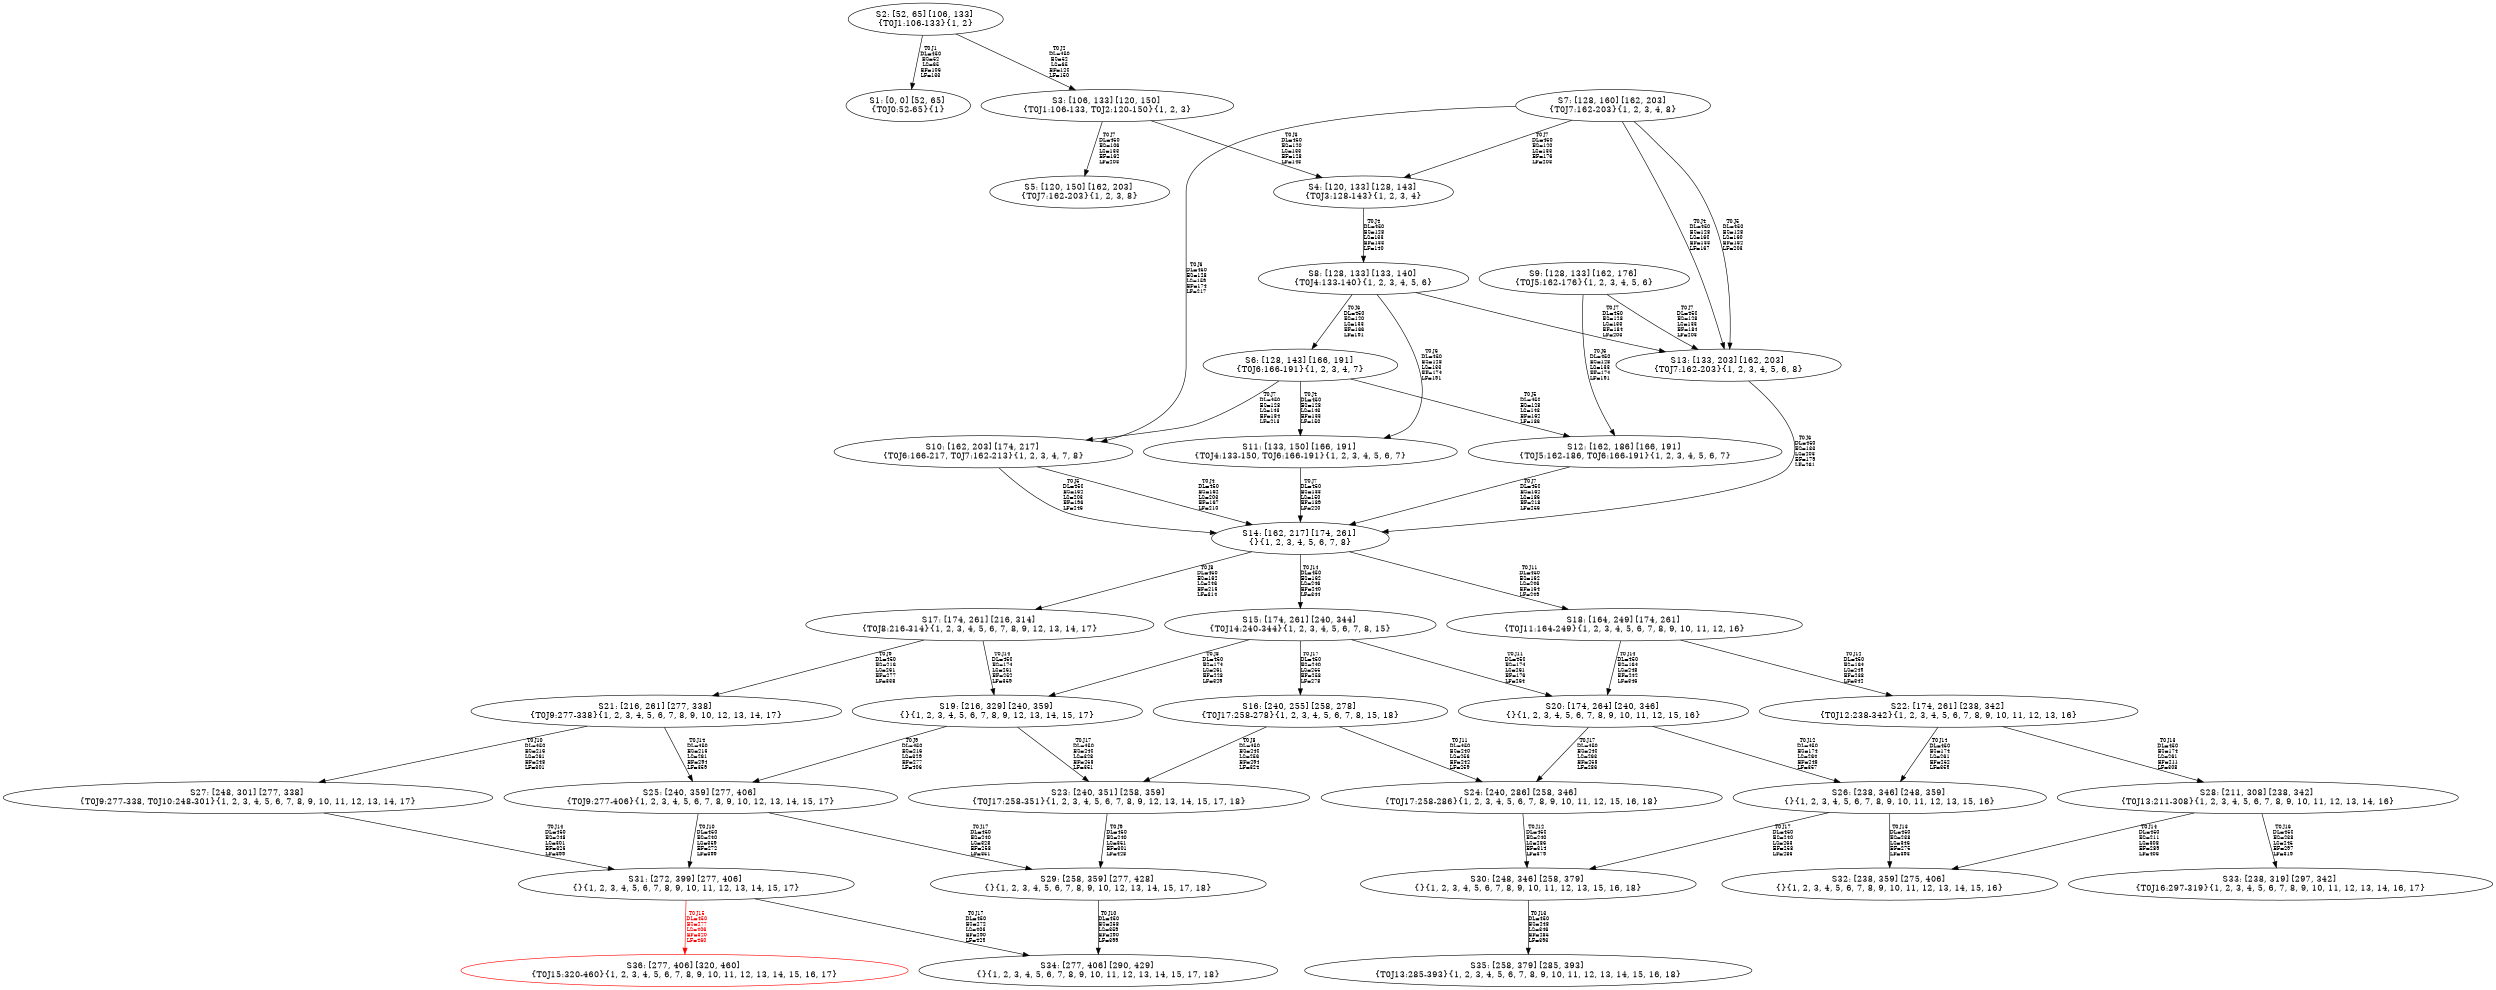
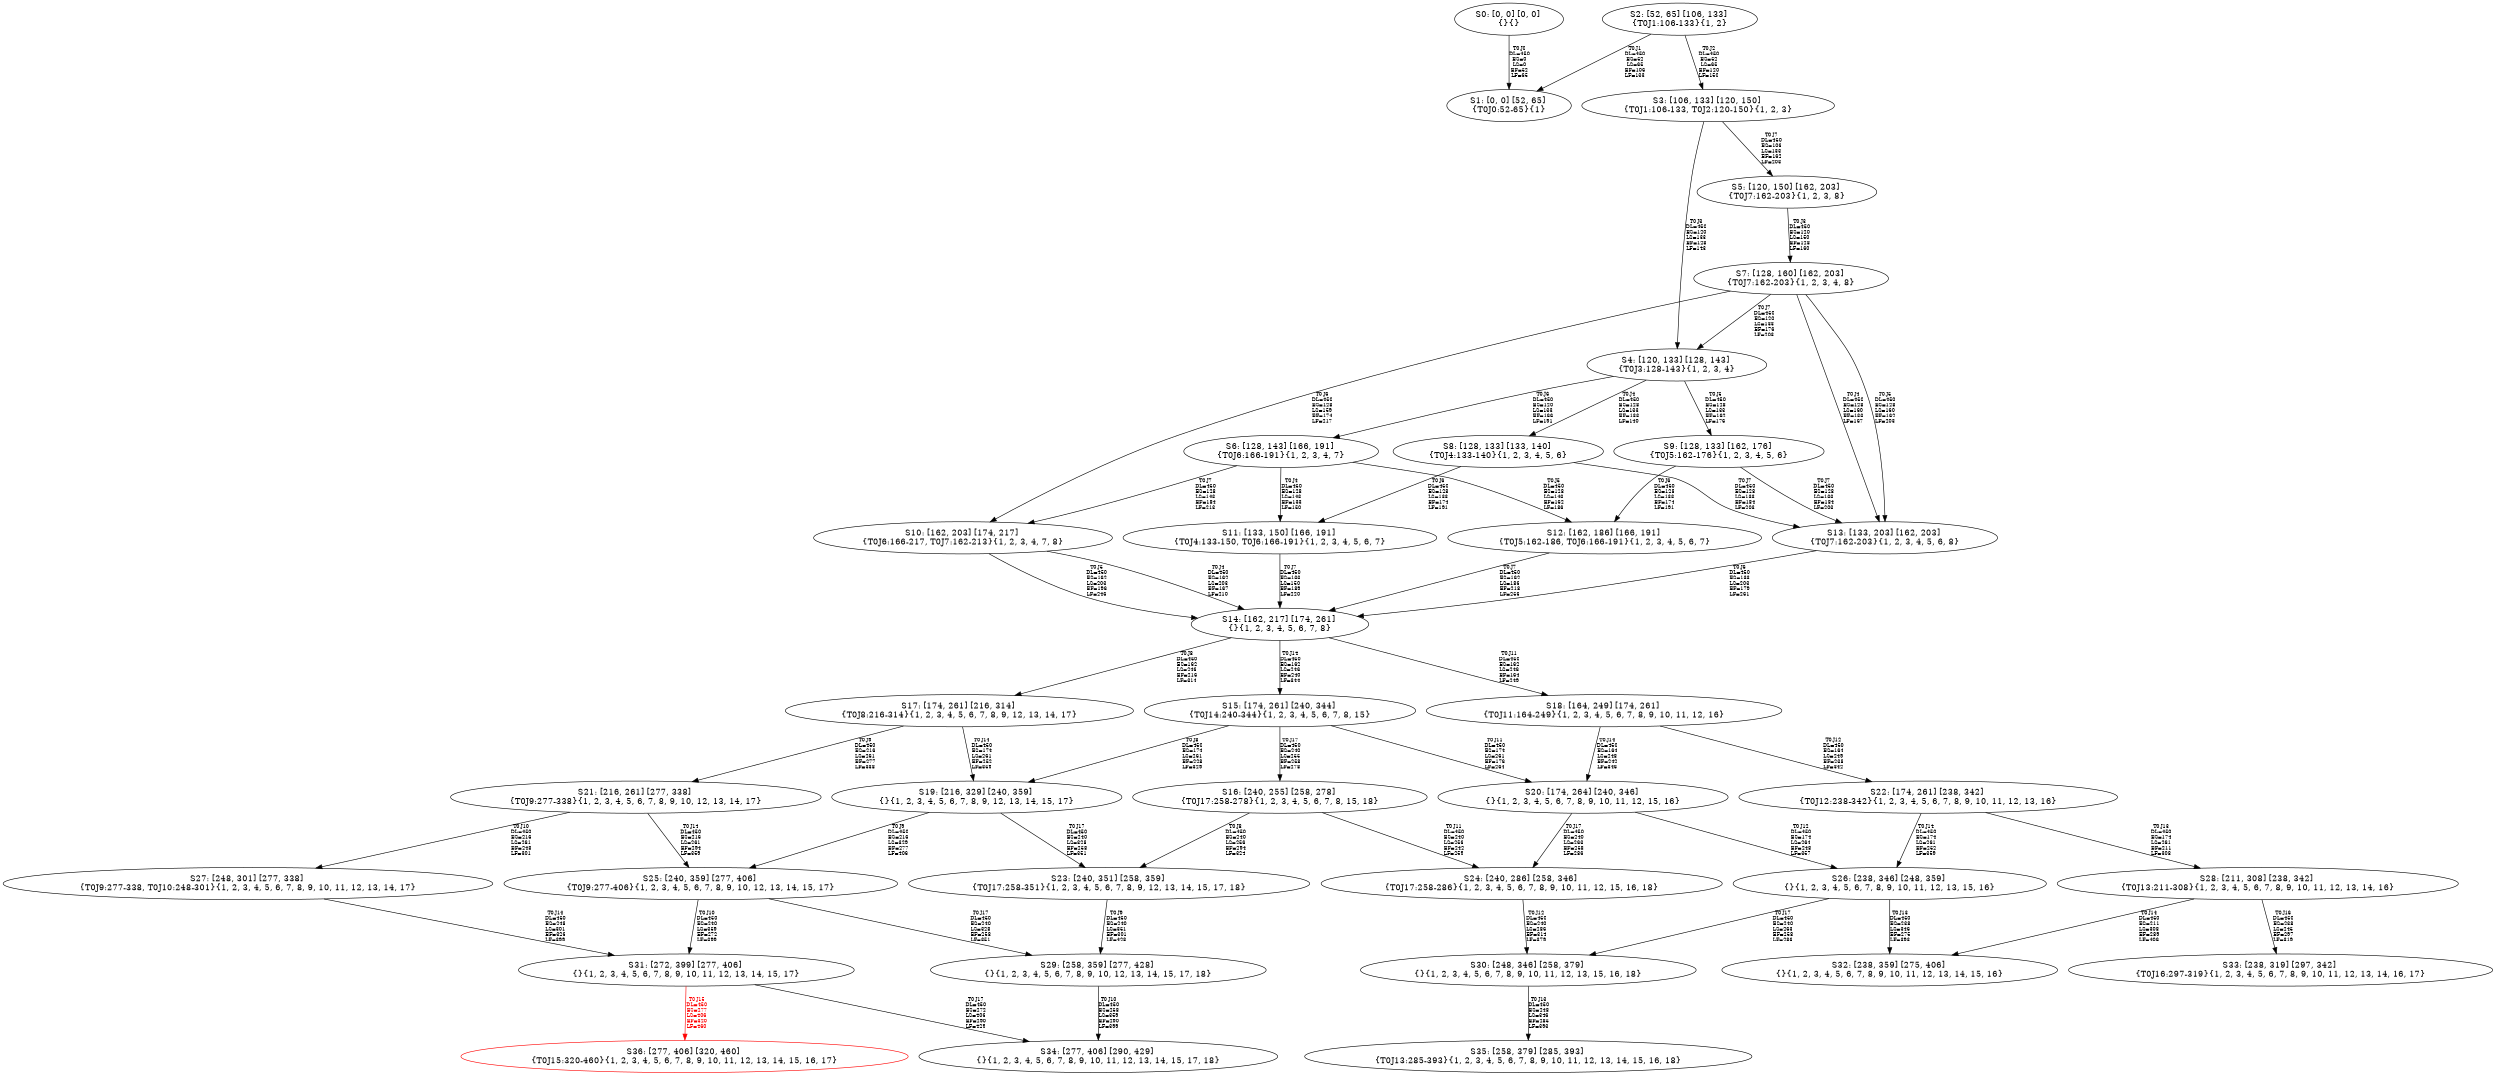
node "S0: [0, 0] [0, 0] {}{}": added
edge "S5: [120, 150] [162, 203] {T0J7:162-203}{1, 2, 3, 8}" -> "S7: [128, 160] [162, 203] {T0J7:162-203}{1, 2, 3, 4, 8}": added, label "T0 J3 DL=450 ES=120 LS=150 EF=128 LF=160"
edge "S8: [128, 133] [133, 140] {T0J4:133-140}{1, 2, 3, 4, 5, 6}" -> "S6: [128, 143] [166, 191] {T0J6:166-191}{1, 2, 3, 4, 7}": now "S4: [120, 133] [128, 143] {T0J3:128-143}{1, 2, 3, 4}" -> "S6: [128, 143] [166, 191] {T0J6:166-191}{1, 2, 3, 4, 7}"
edge "S4: [120, 133] [128, 143] {T0J3:128-143}{1, 2, 3, 4}" -> "S9: [128, 133] [162, 176] {T0J5:162-176}{1, 2, 3, 4, 5, 6}": added, label "T0 J5 DL=450 ES=128 LS=133 EF=162 LF=176"
